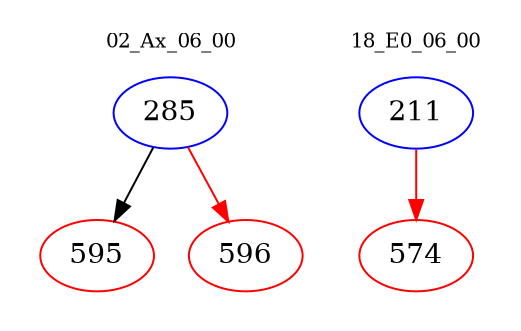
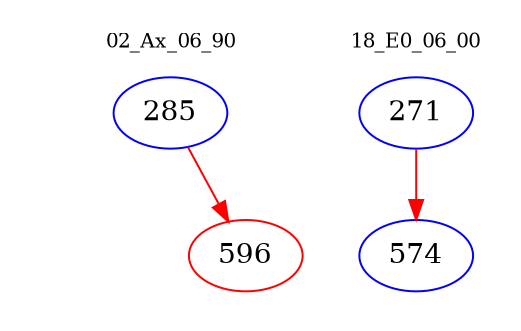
cluster "02_Ax_06_00": label "02_Ax_06_00" -> "02_Ax_06_90"
node "211": label "211" -> "271"
node "595": removed
node "574": color red -> blue
